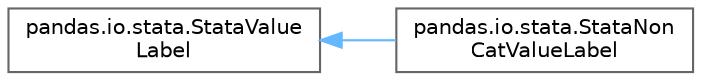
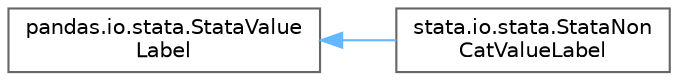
node "pandas.io.stata.StataNon CatValueLabel": label "pandas.io.stata.StataNon CatValueLabel" -> "stata.io.stata.StataNon CatValueLabel"
